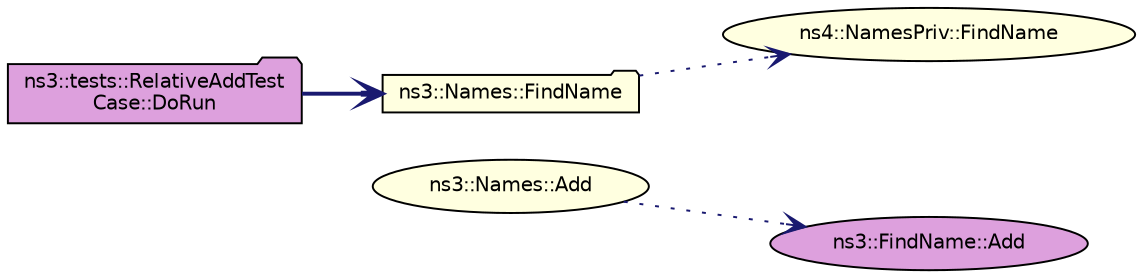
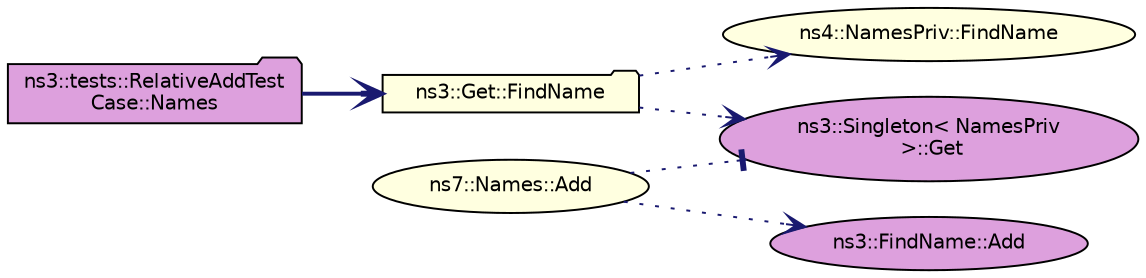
node "ns3::tests::RelativeAddTest Case::DoRun": label "ns3::tests::RelativeAddTest Case::DoRun" -> "ns3::tests::RelativeAddTest Case::Names"
node "ns3::Names::FindName": label "ns3::Names::FindName" -> "ns3::Get::FindName"
node "ns3::Singleton< NamesPriv >::Get": added
node "ns3::Names::Add": label "ns3::Names::Add" -> "ns7::Names::Add"
